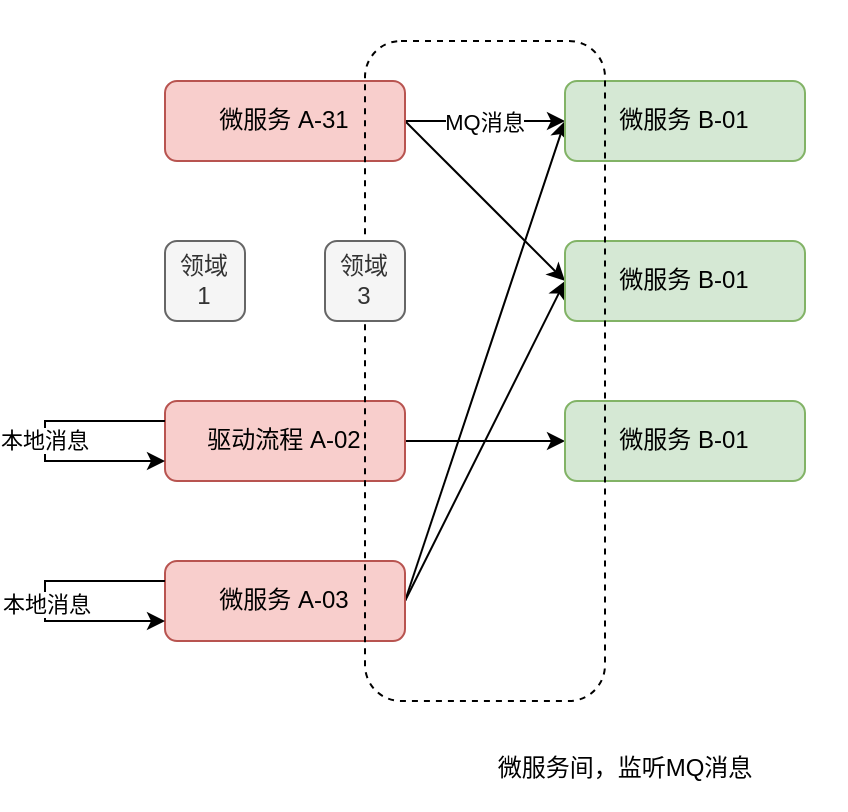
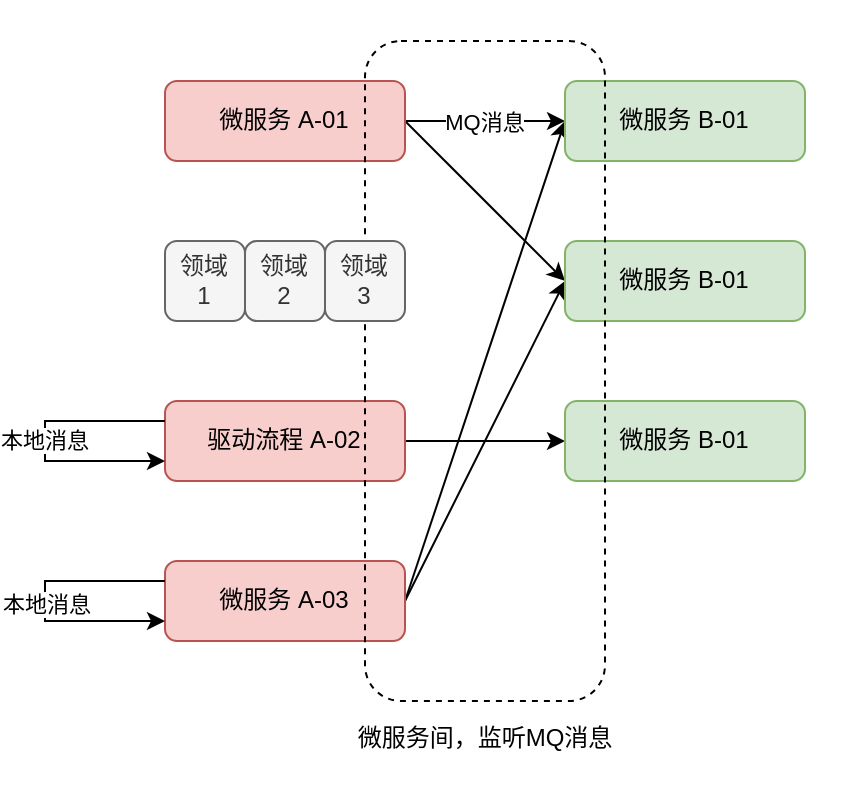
node "微服务 A-31": label "微服务 A-31" -> "微服务 A-01"
node "领域 2": added
node "微服务间，监听MQ消息": moved (625, 769) -> (485, 739)
